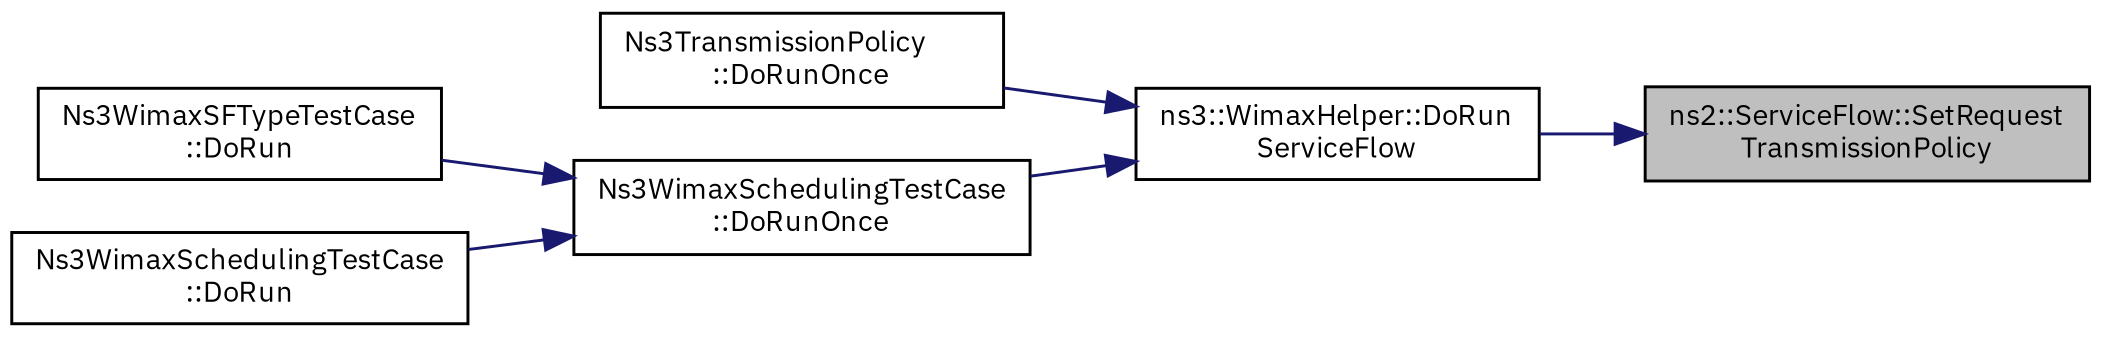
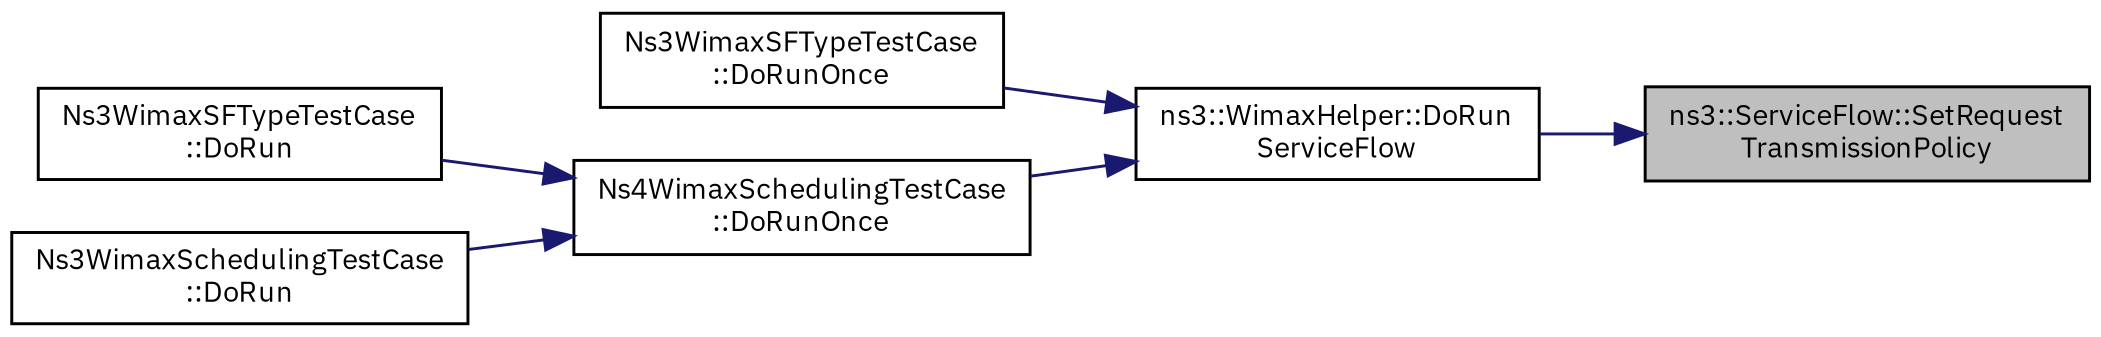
node "Ns3TransmissionPolicy ::DoRunOnce": label "Ns3TransmissionPolicy ::DoRunOnce" -> "Ns3WimaxSFTypeTestCase ::DoRunOnce"
node "ns2::ServiceFlow::SetRequest TransmissionPolicy": label "ns2::ServiceFlow::SetRequest TransmissionPolicy" -> "ns3::ServiceFlow::SetRequest TransmissionPolicy"
node "Ns3WimaxSchedulingTestCase ::DoRunOnce": label "Ns3WimaxSchedulingTestCase ::DoRunOnce" -> "Ns4WimaxSchedulingTestCase ::DoRunOnce"
